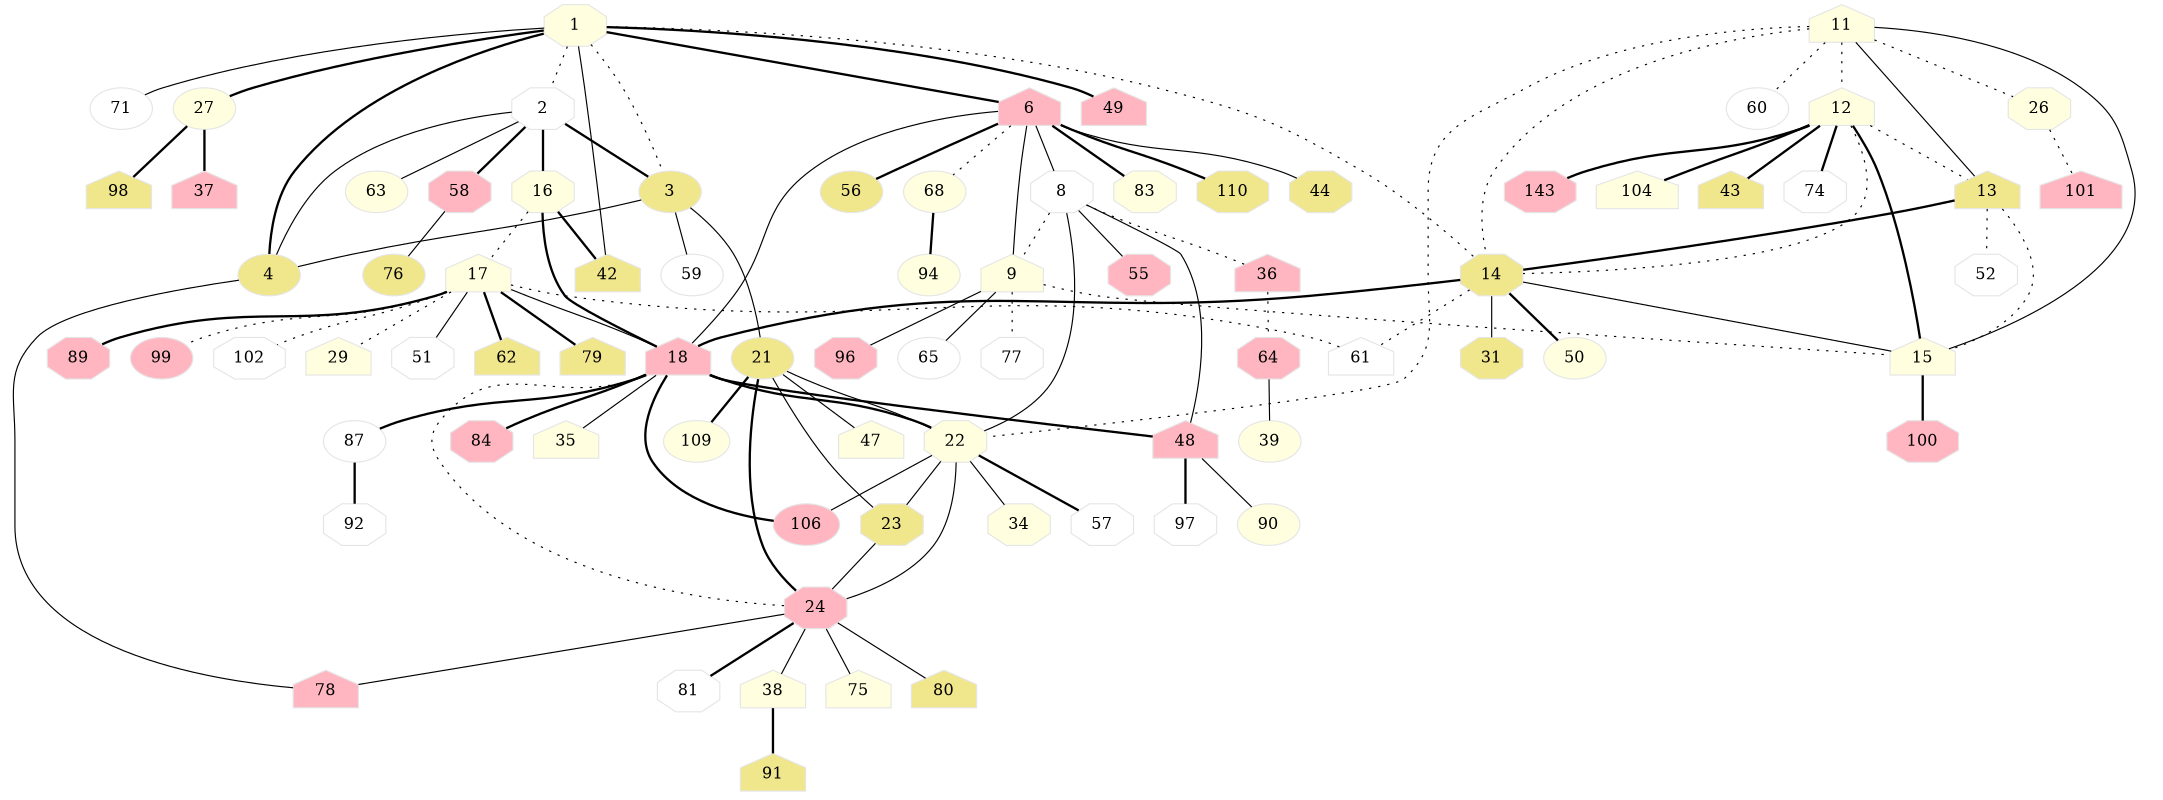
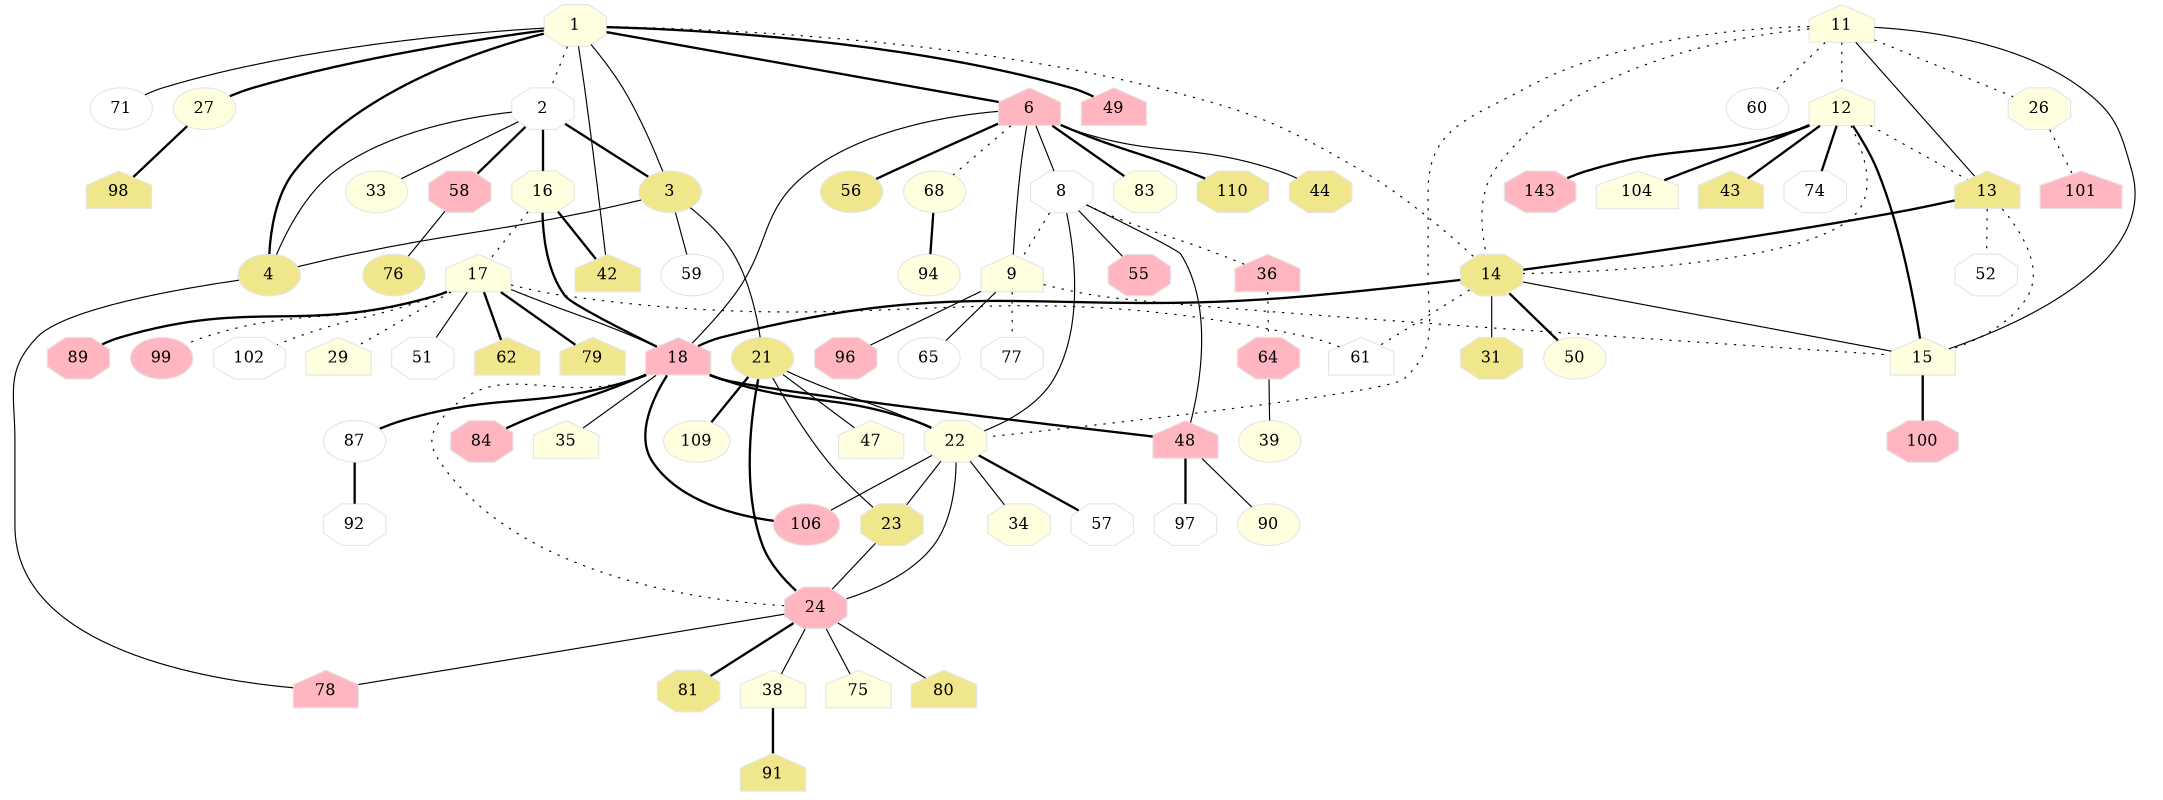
edge "1" -- "3": style dotted -> solid
node "37": removed
node "63": label "63" -> "33"
node "81": fillcolor white -> khaki
